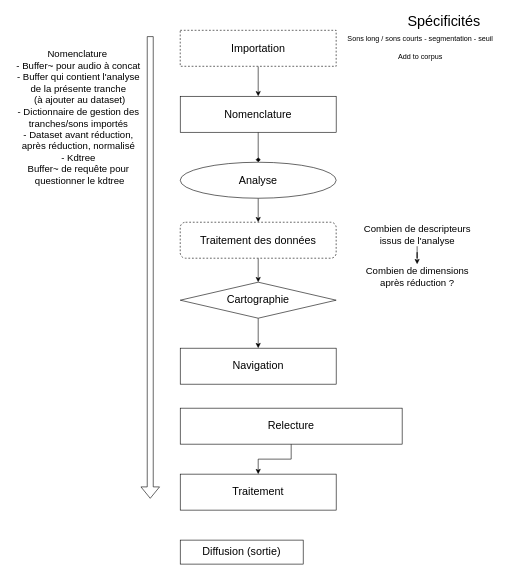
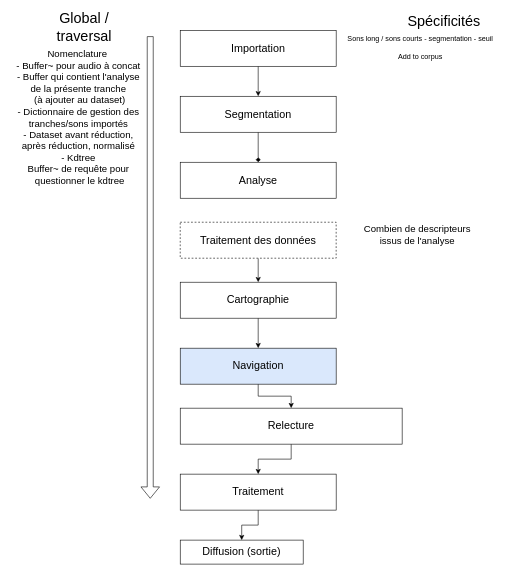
node "Global / traversal": added
node "Importation": style dashed -> solid
node "Nomenclature": label "Nomenclature" -> "Segmentation"
node "Analyse": shape ellipse -> rectangle
edge "Analyse" -> "Traitement des données": removed
node "Traitement des données": shape rounded rectangle -> rectangle
edge "Combien de descripteurs issus de l'analyse" -> "Combien de dimensions après réduction ?": removed
node "Combien de dimensions après réduction ?": removed
node "Cartographie": shape diamond -> rectangle
node "Navigation": fillcolor #ffffff -> #dae8fc
edge "Navigation" -> "Relecture": added
edge "Traitement" -> "Diffusion (sortie)": added
